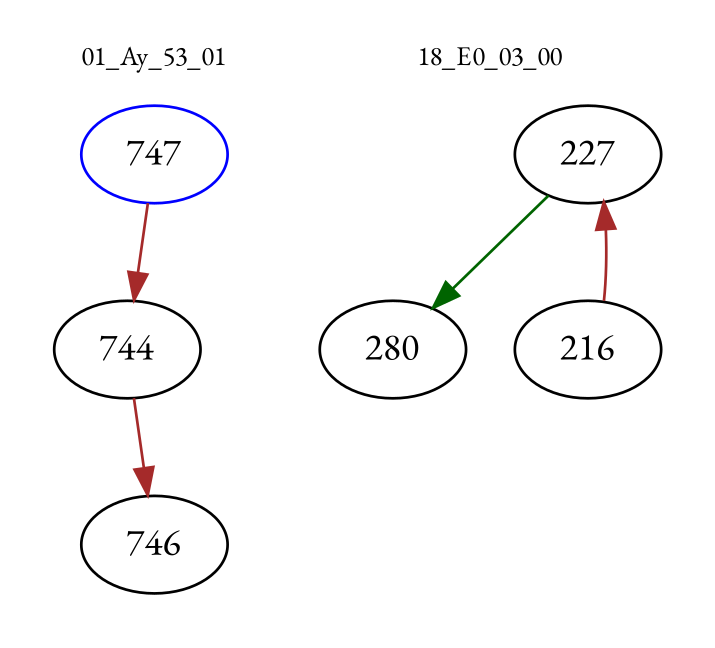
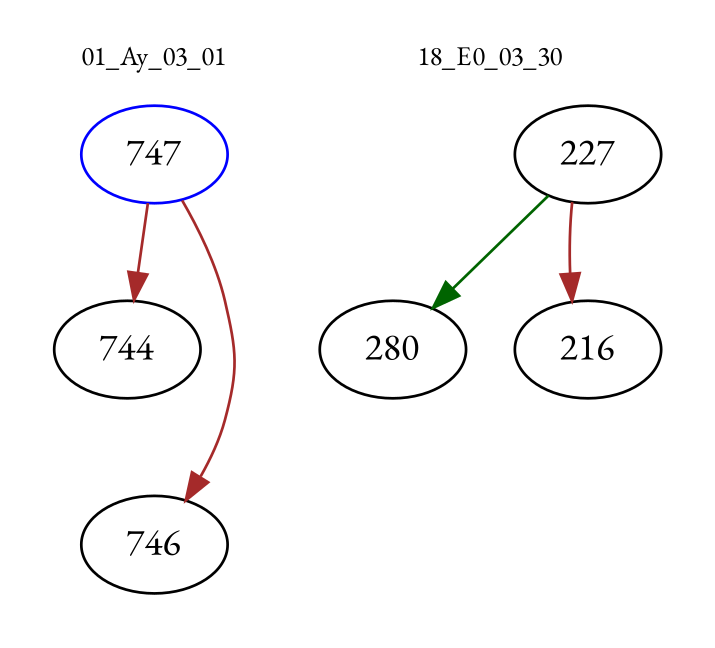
cluster "01_Ay_53_01": label "01_Ay_53_01" -> "01_Ay_03_01"
cluster "18_E0_03_00": label "18_E0_03_00" -> "18_E0_03_30"
edge "216" -> "227": reversed
edge "744" -> "746": now "747" -> "746"
